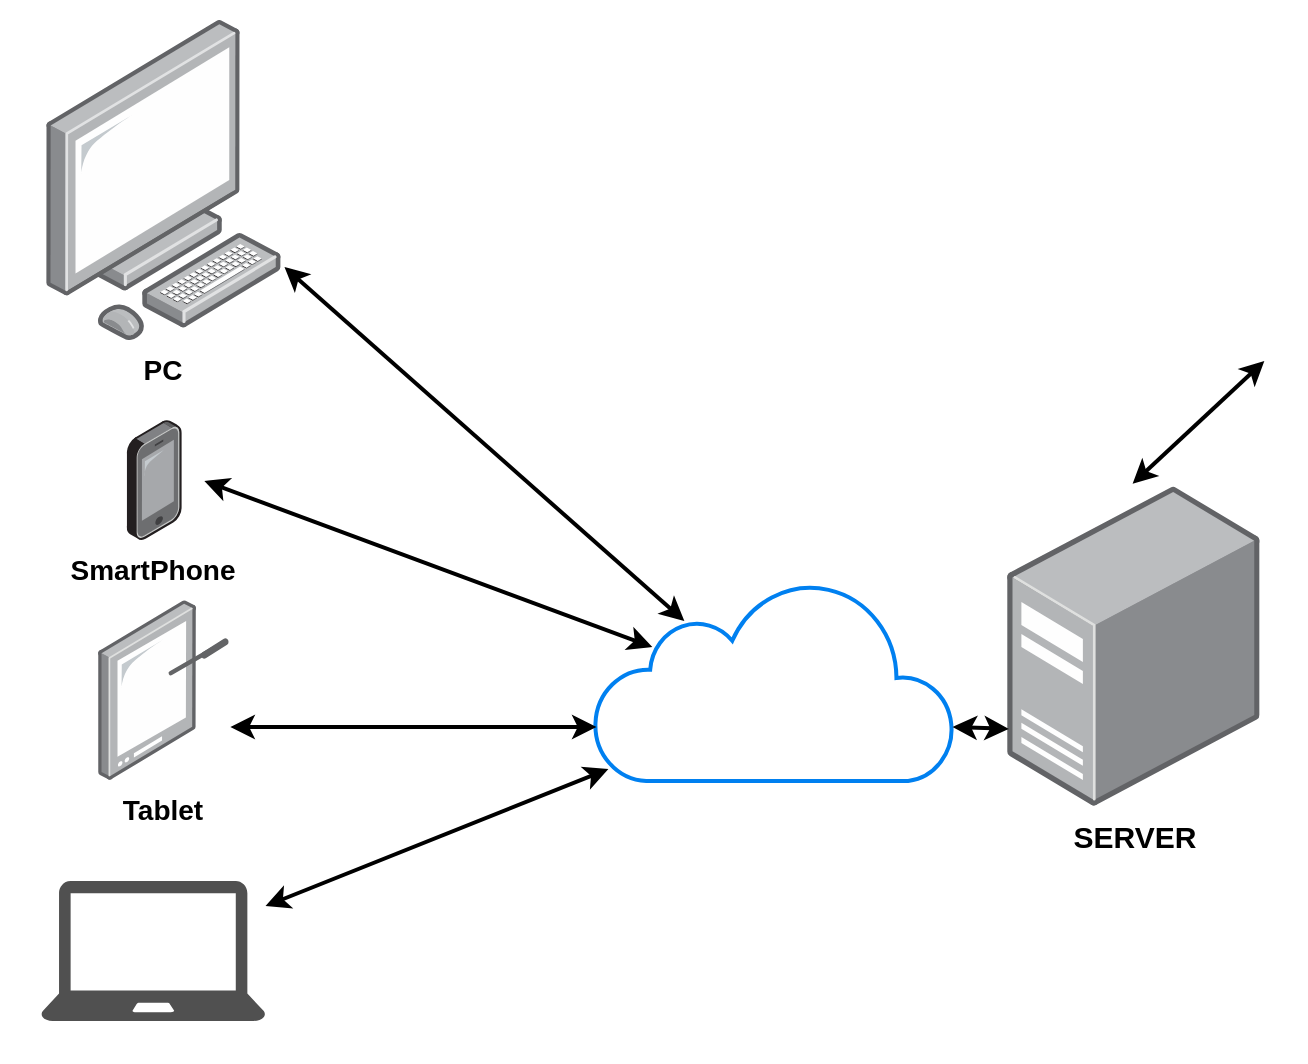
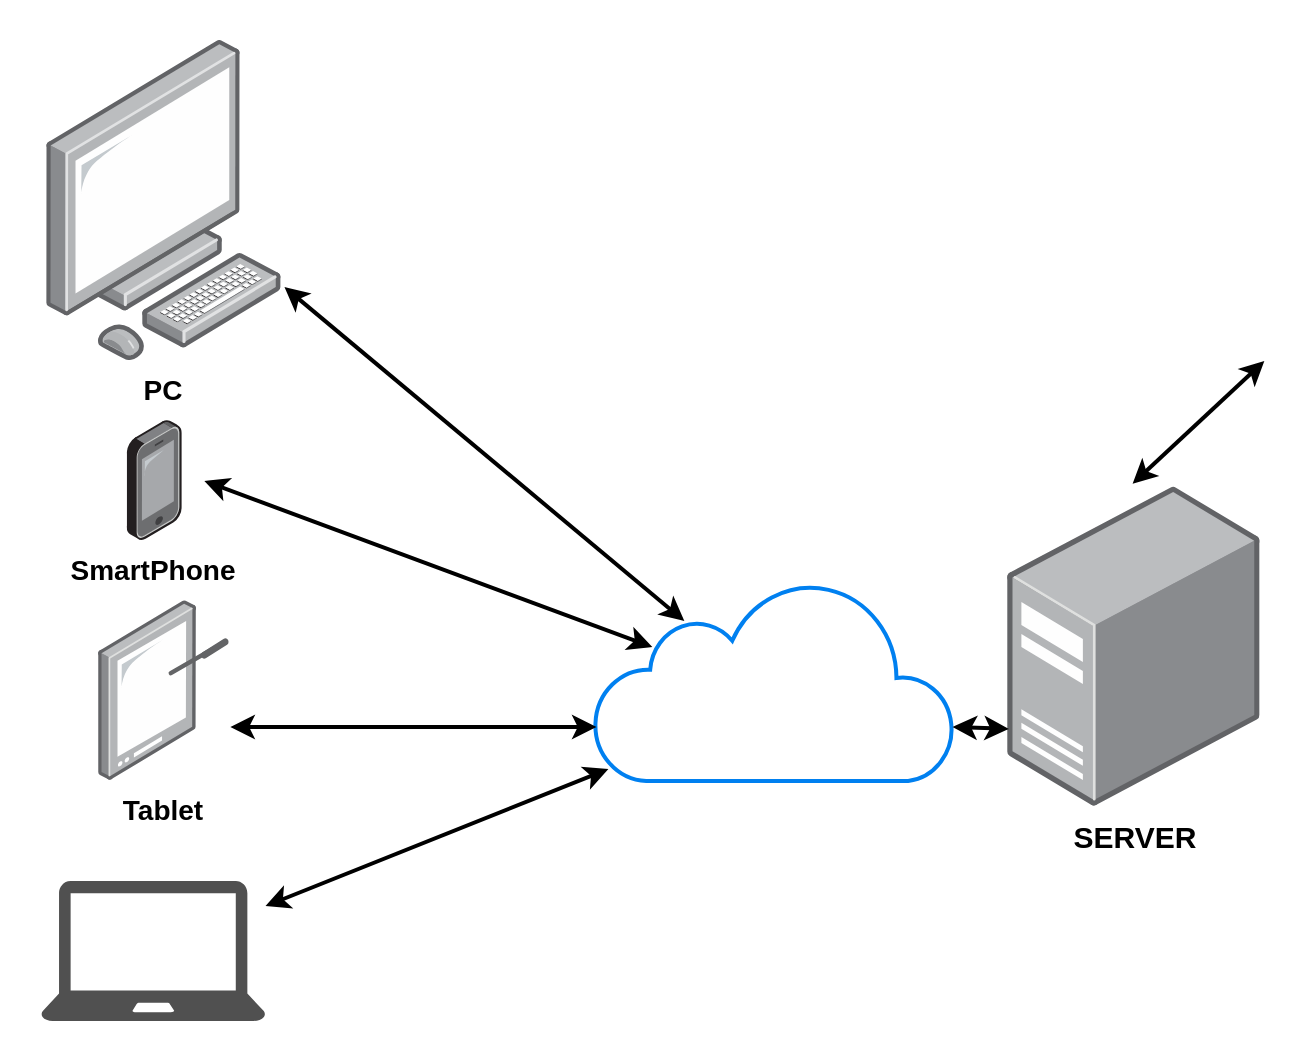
node "PC": moved (162, 181) -> (162, 201)
